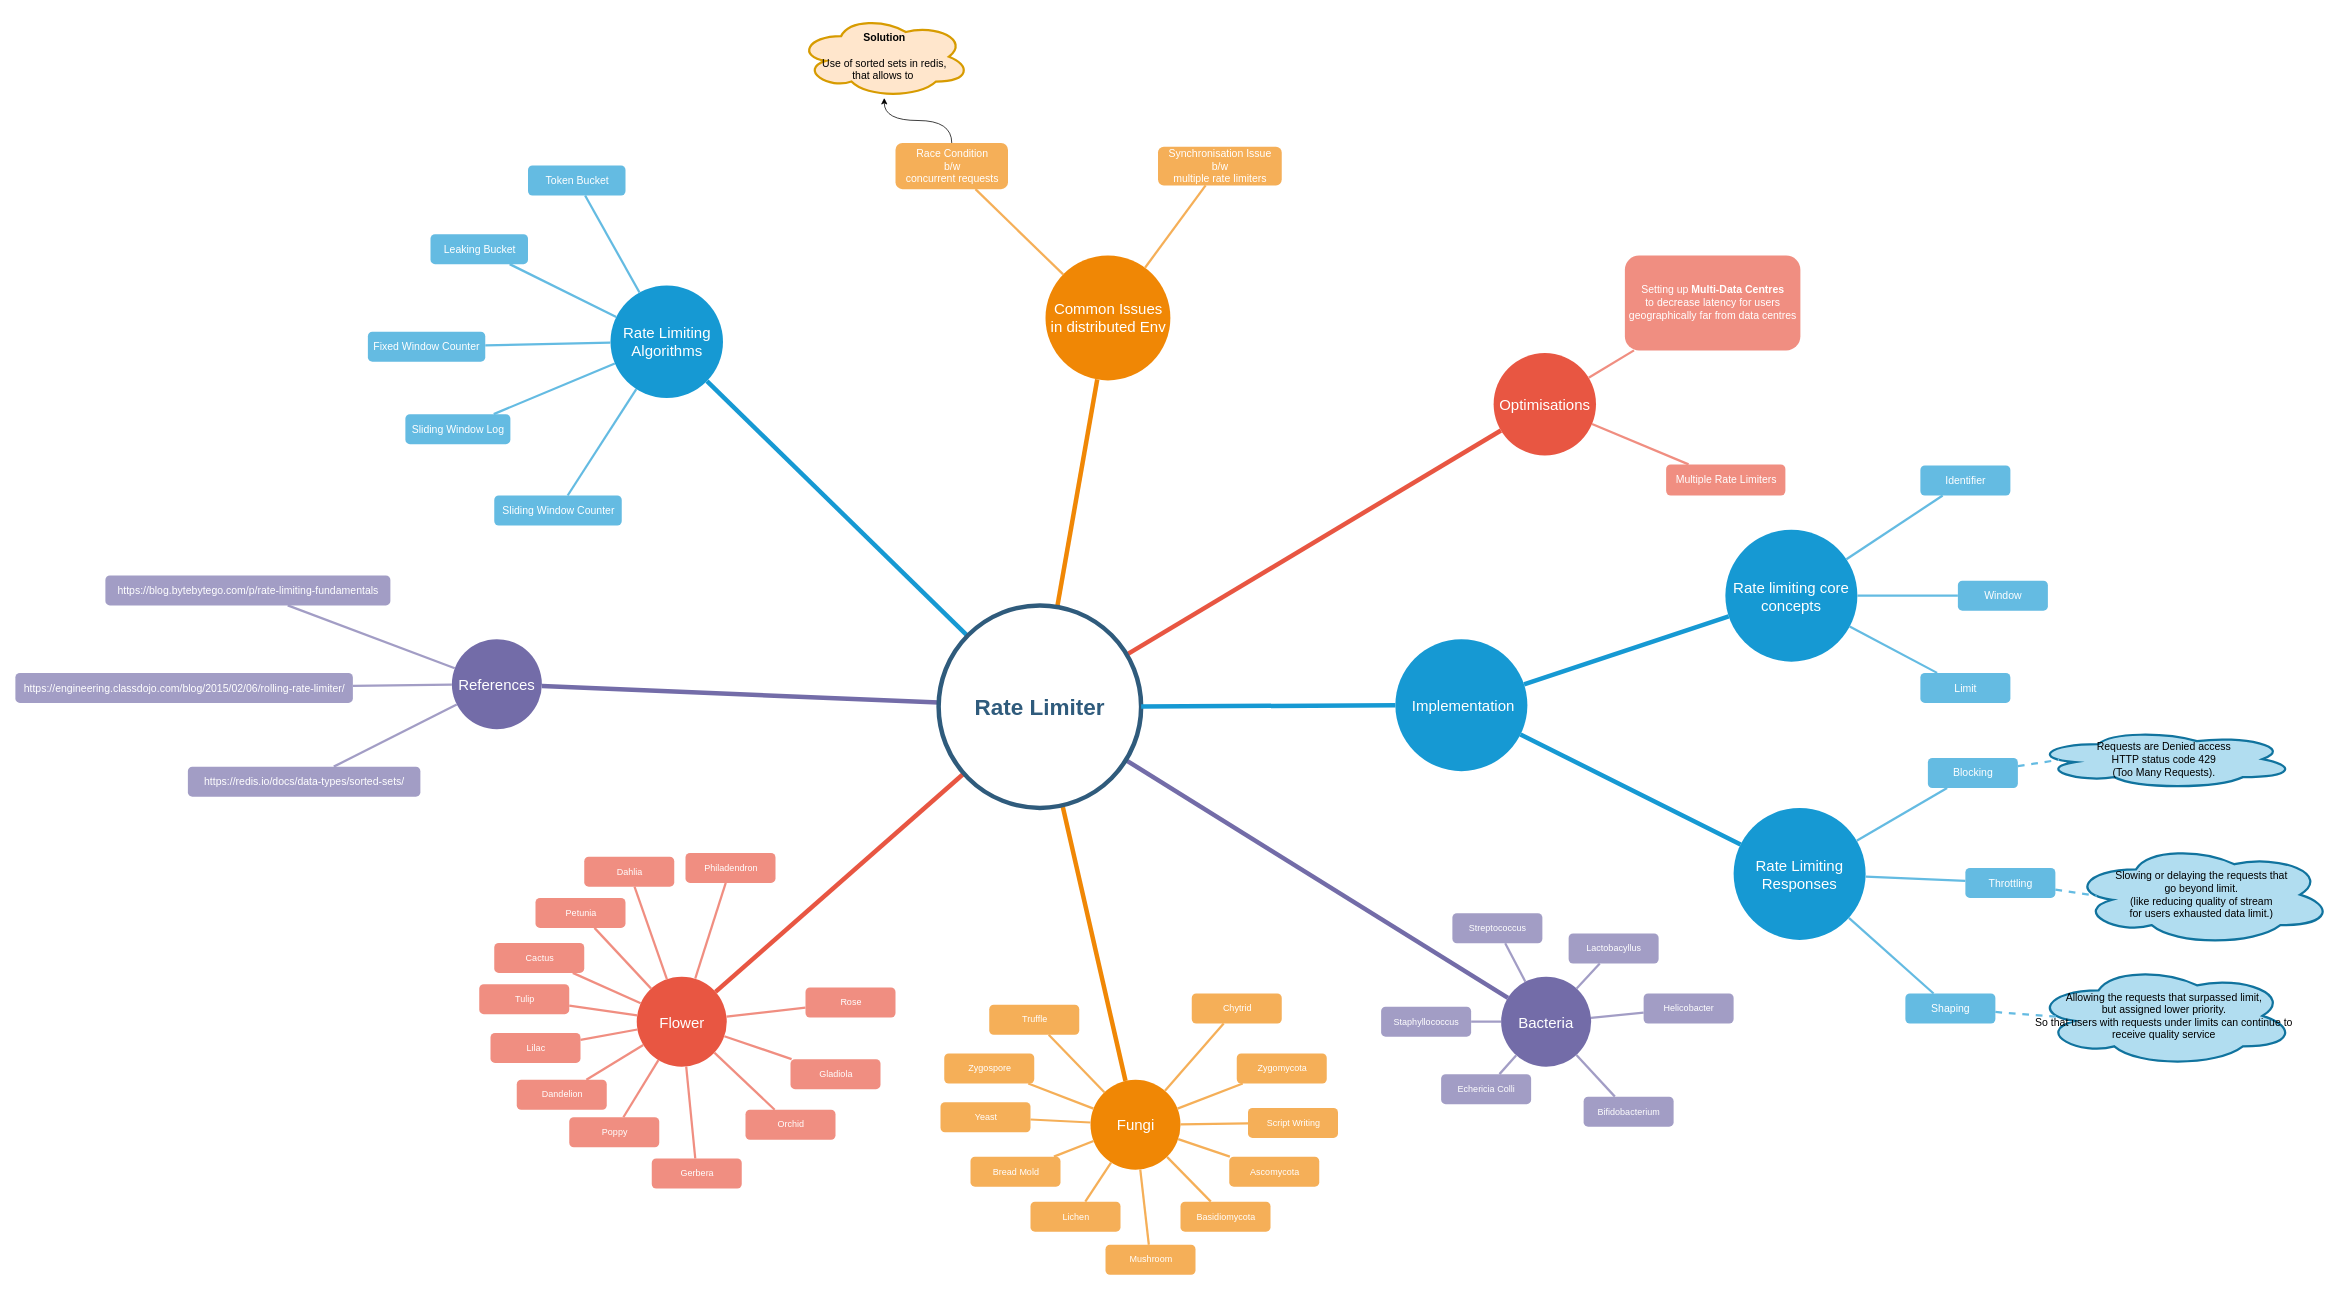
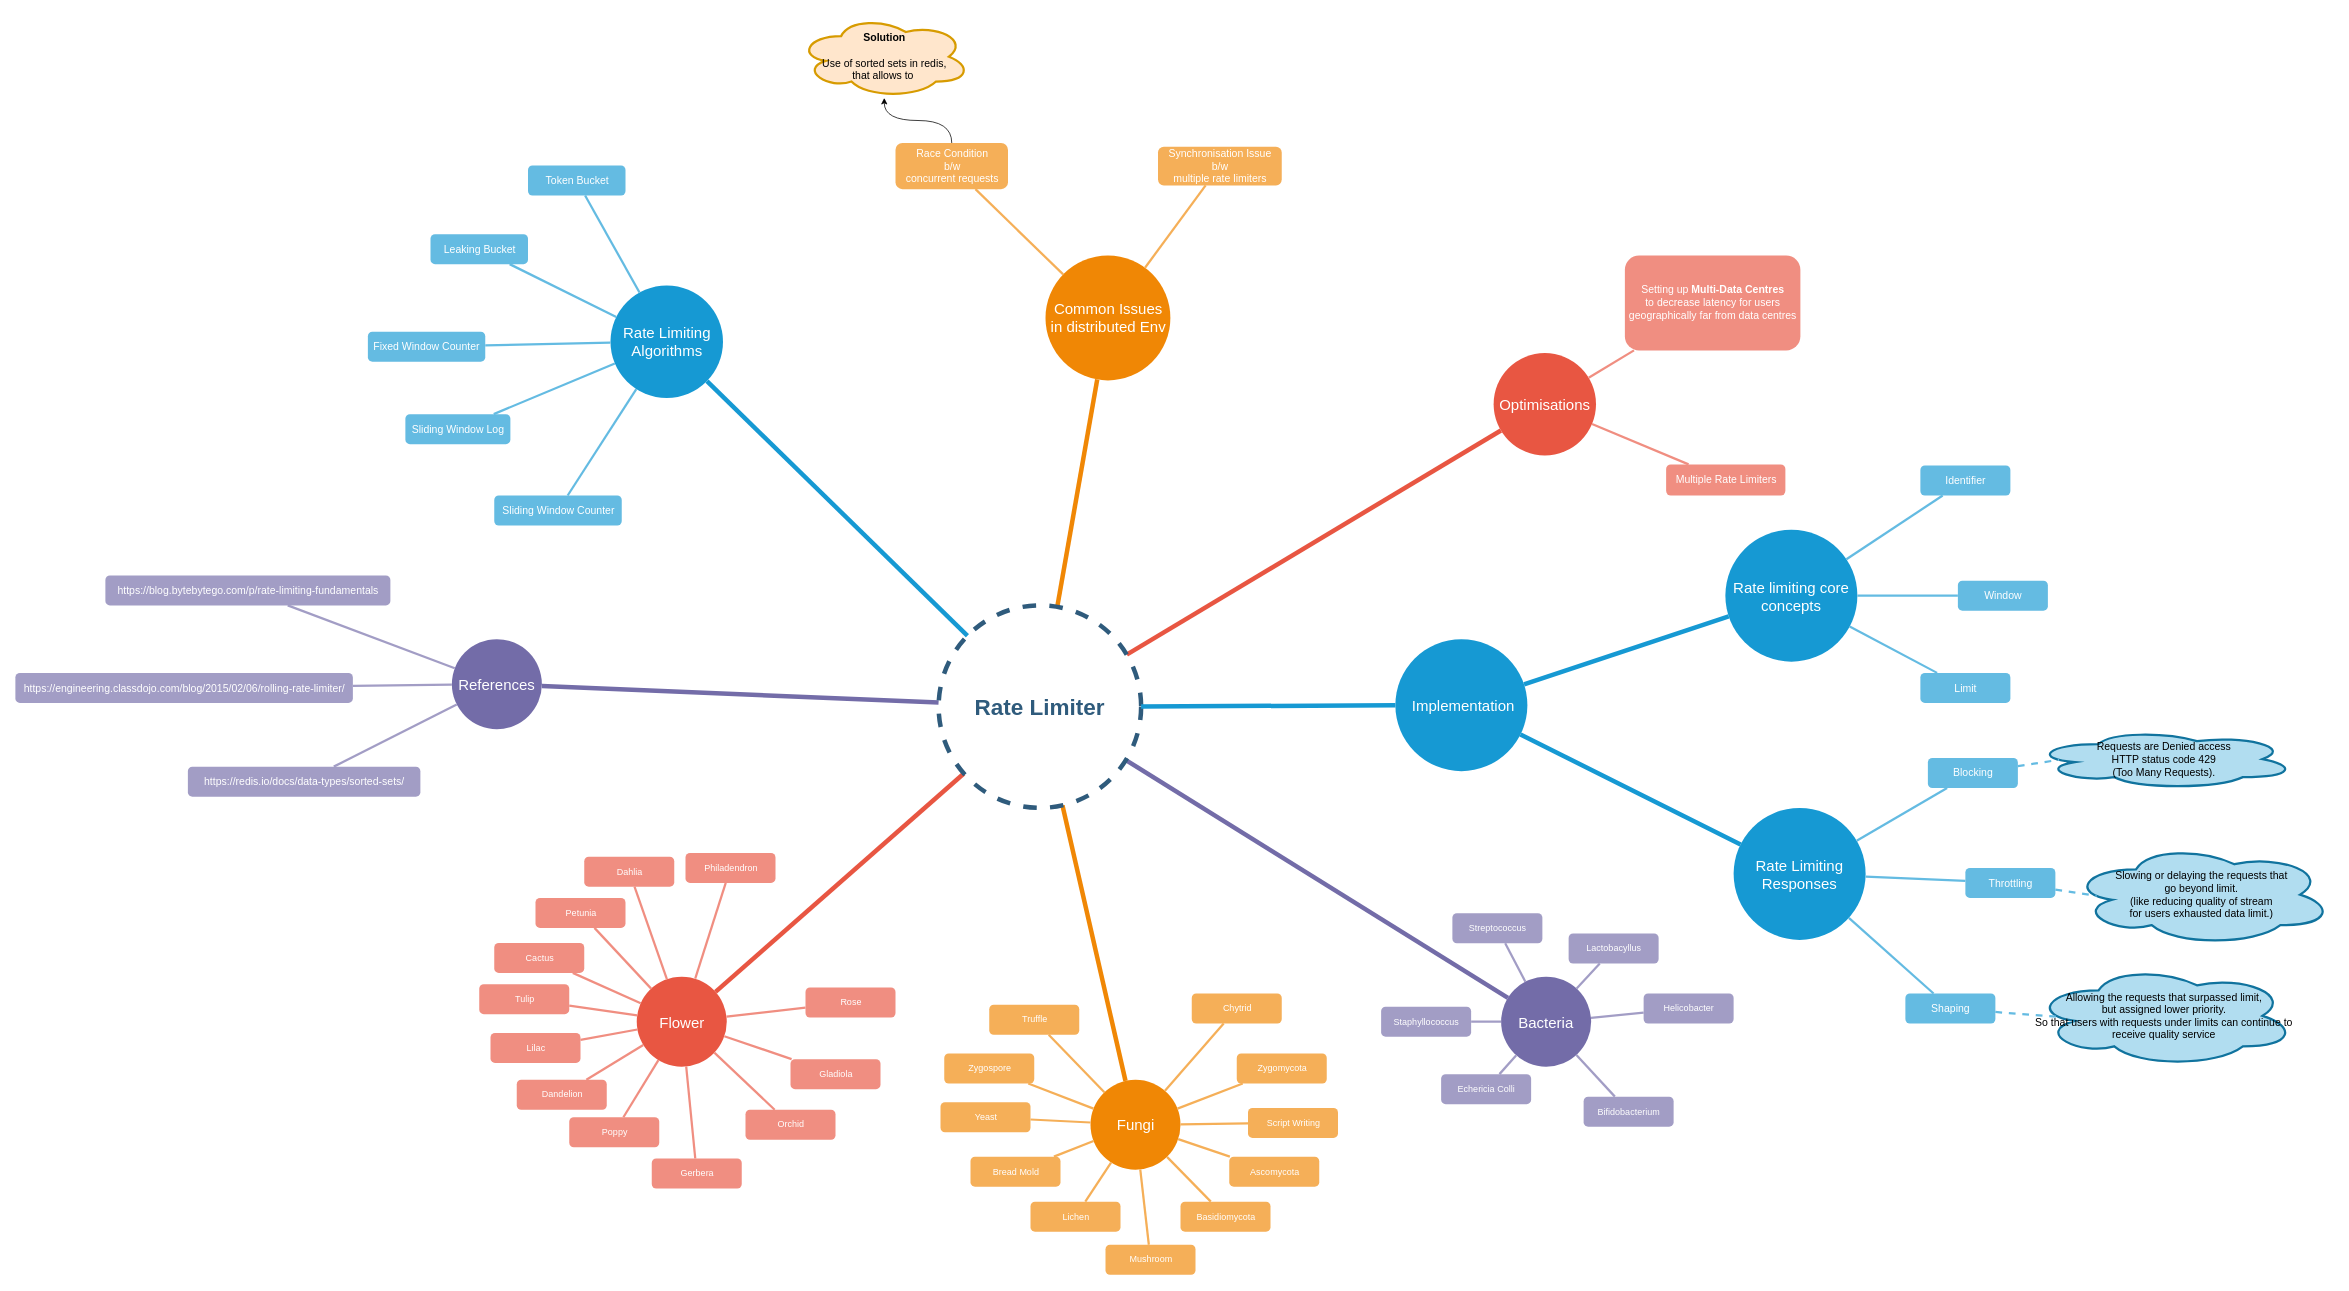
node "Rate Limiter": style solid -> dashed
